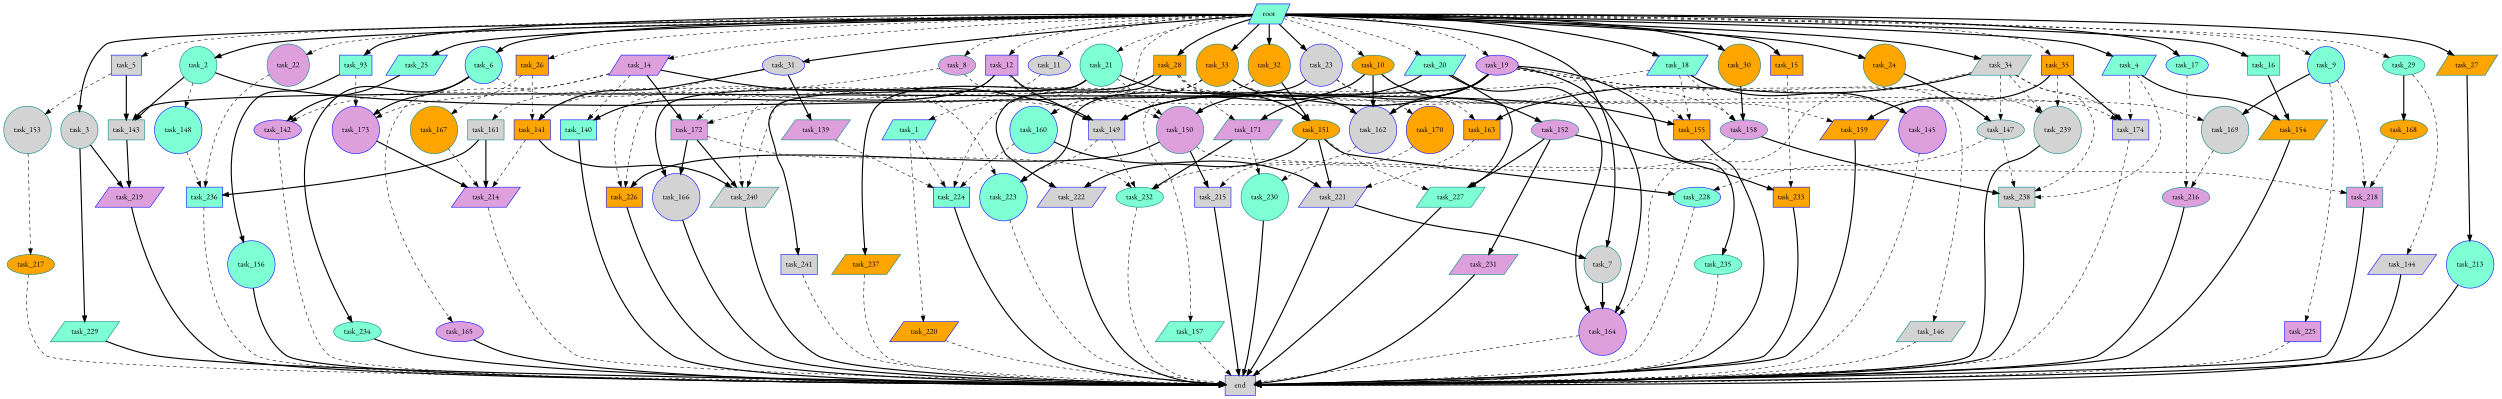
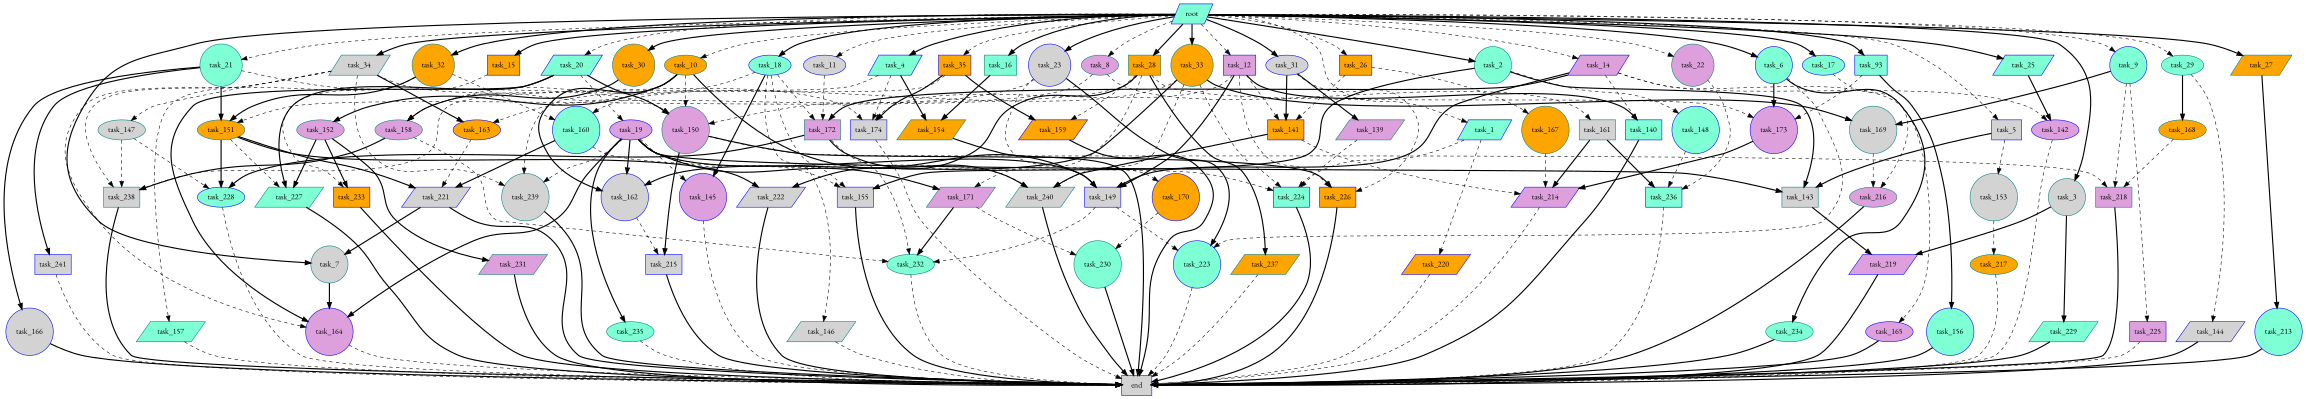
edge "root" -> "task_19": now "task_20" -> "task_19"
node "task_18": shape parallelogram -> ellipse
node "task_24": removed
edge "task_33" -> "task_169": style dashed -> bold
node "task_163": shape box -> ellipse
node "task_155": fillcolor orange -> lightgrey
edge "task_172" -> "task_166": now "task_172" -> "task_228"
